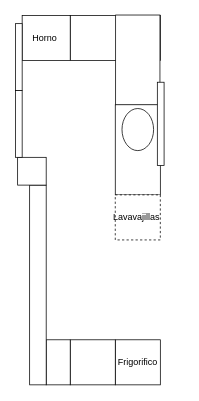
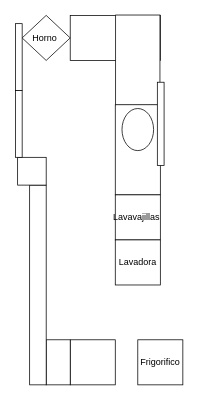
node "Horno": shape rectangle -> diamond
node "Lavavajillas": style dashed -> solid
node "Lavadora": added
node "Frigorifico": moved (138, 362) -> (160, 362)
